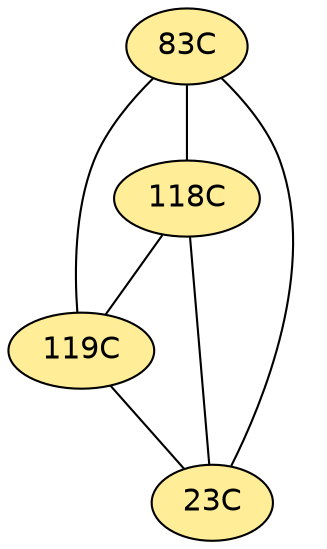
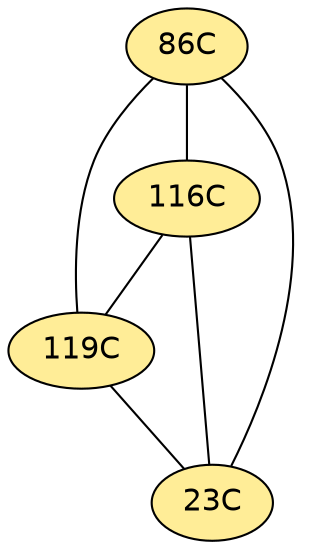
node "83C": label "83C" -> "86C"
node "118C": label "118C" -> "116C"
